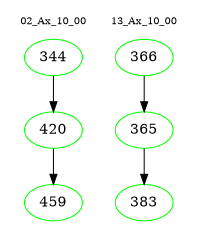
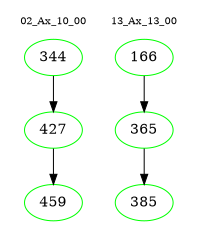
cluster "13_Ax_10_00": label "13_Ax_10_00" -> "13_Ax_13_00"
node "366": label "366" -> "166"
node "420": label "420" -> "427"
node "383": label "383" -> "385"
